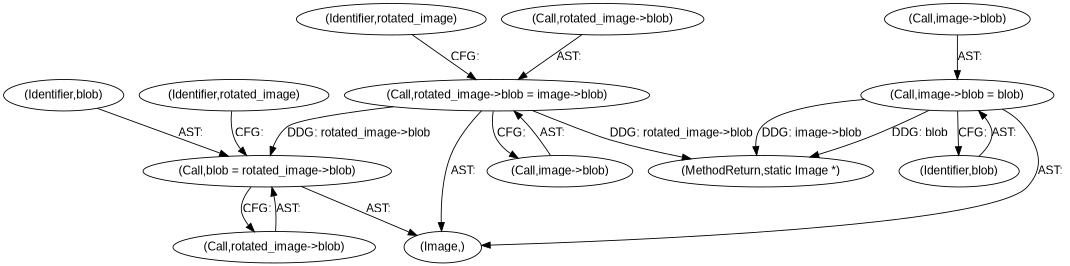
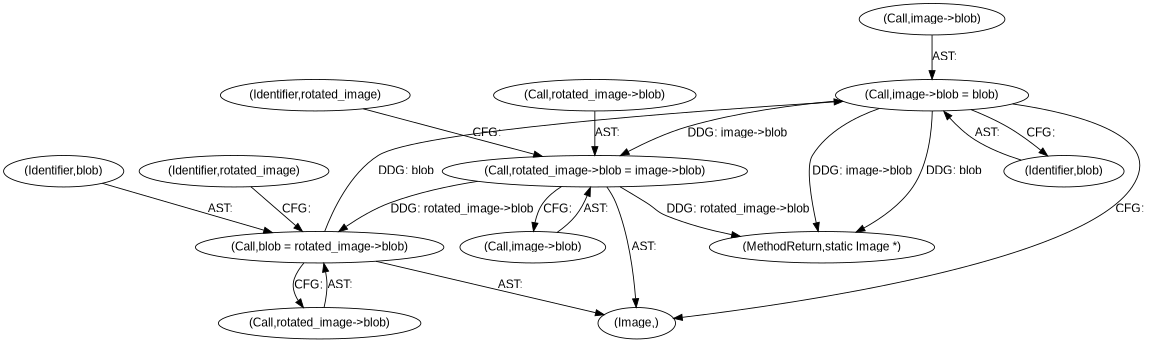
edge "(Call,image->blob = blob)" -> "(Call,rotated_image->blob = image->blob)": added, label "DDG: image->blob"
edge "(Call,blob = rotated_image->blob)" -> "(Call,image->blob = blob)": added, label "DDG: blob"
edge "(Call,image->blob = blob)" -> "(Image,)": label "AST: " -> "CFG: "
